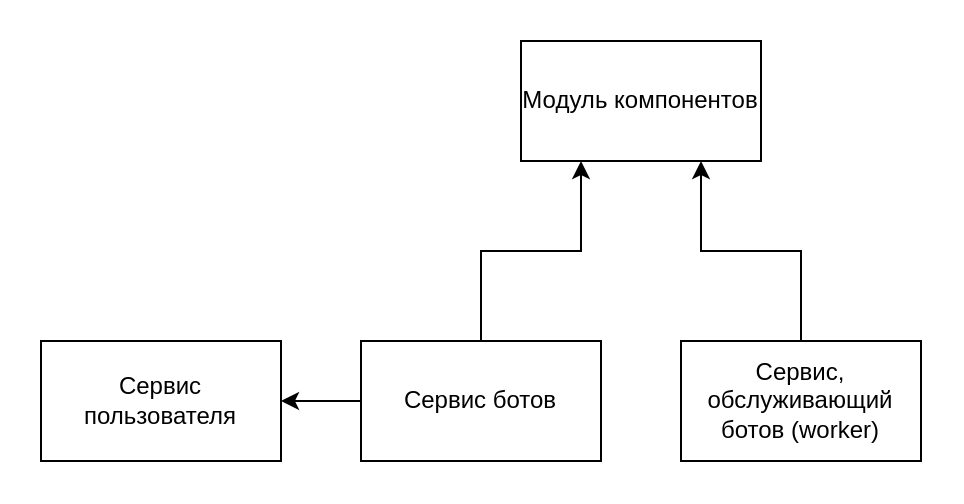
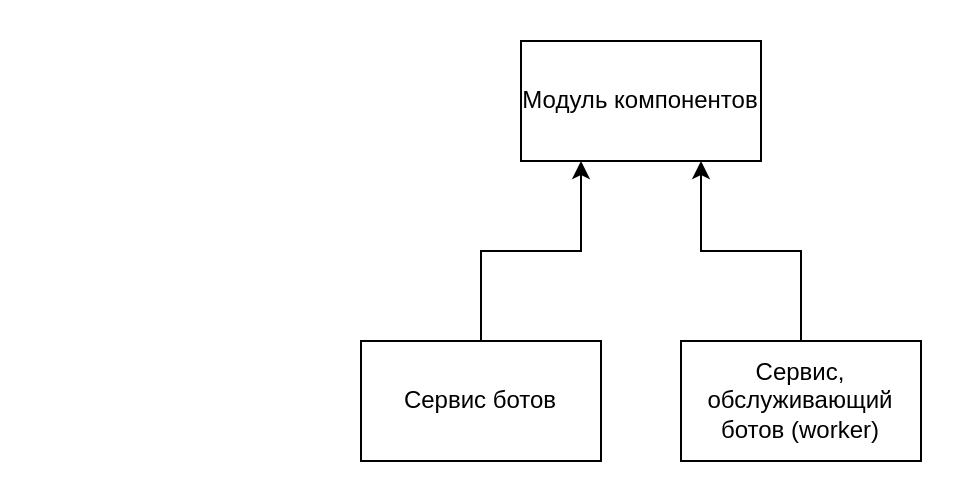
node "Сервис пользователя": removed
edge "Сервис ботов" -> "Сервис пользователя": removed
